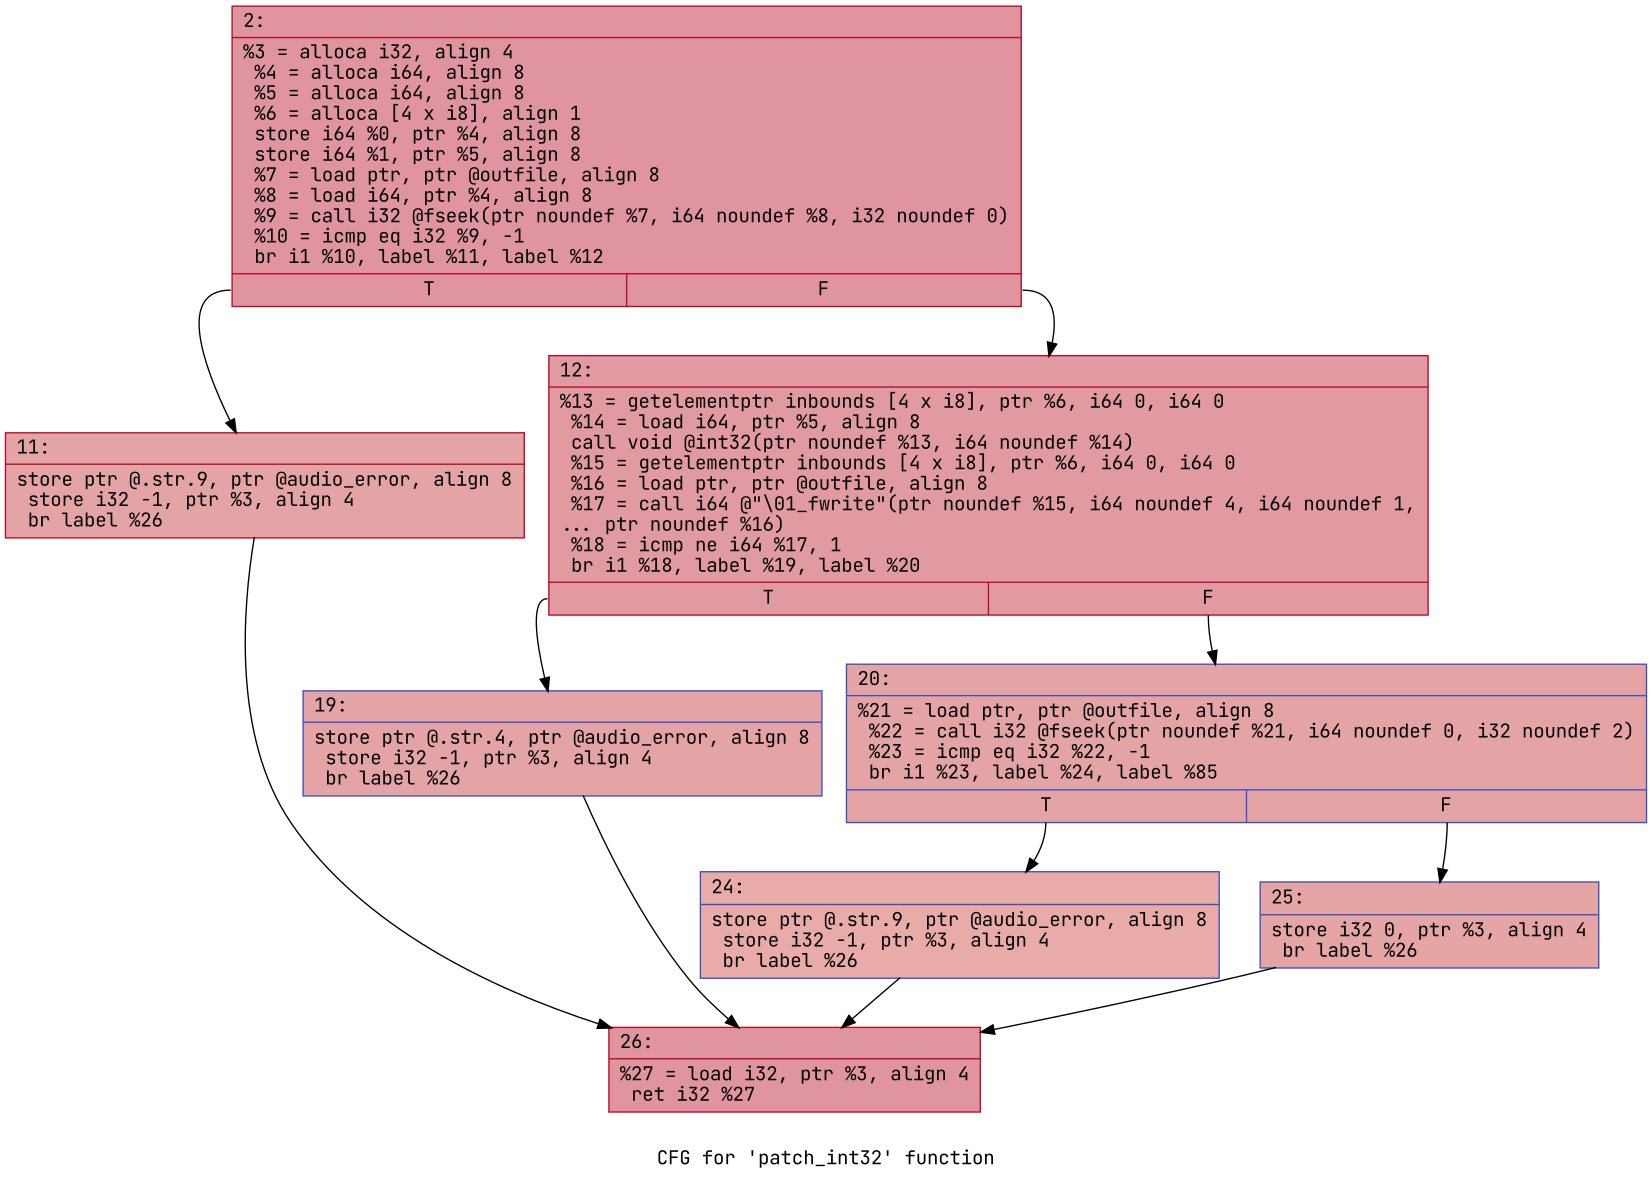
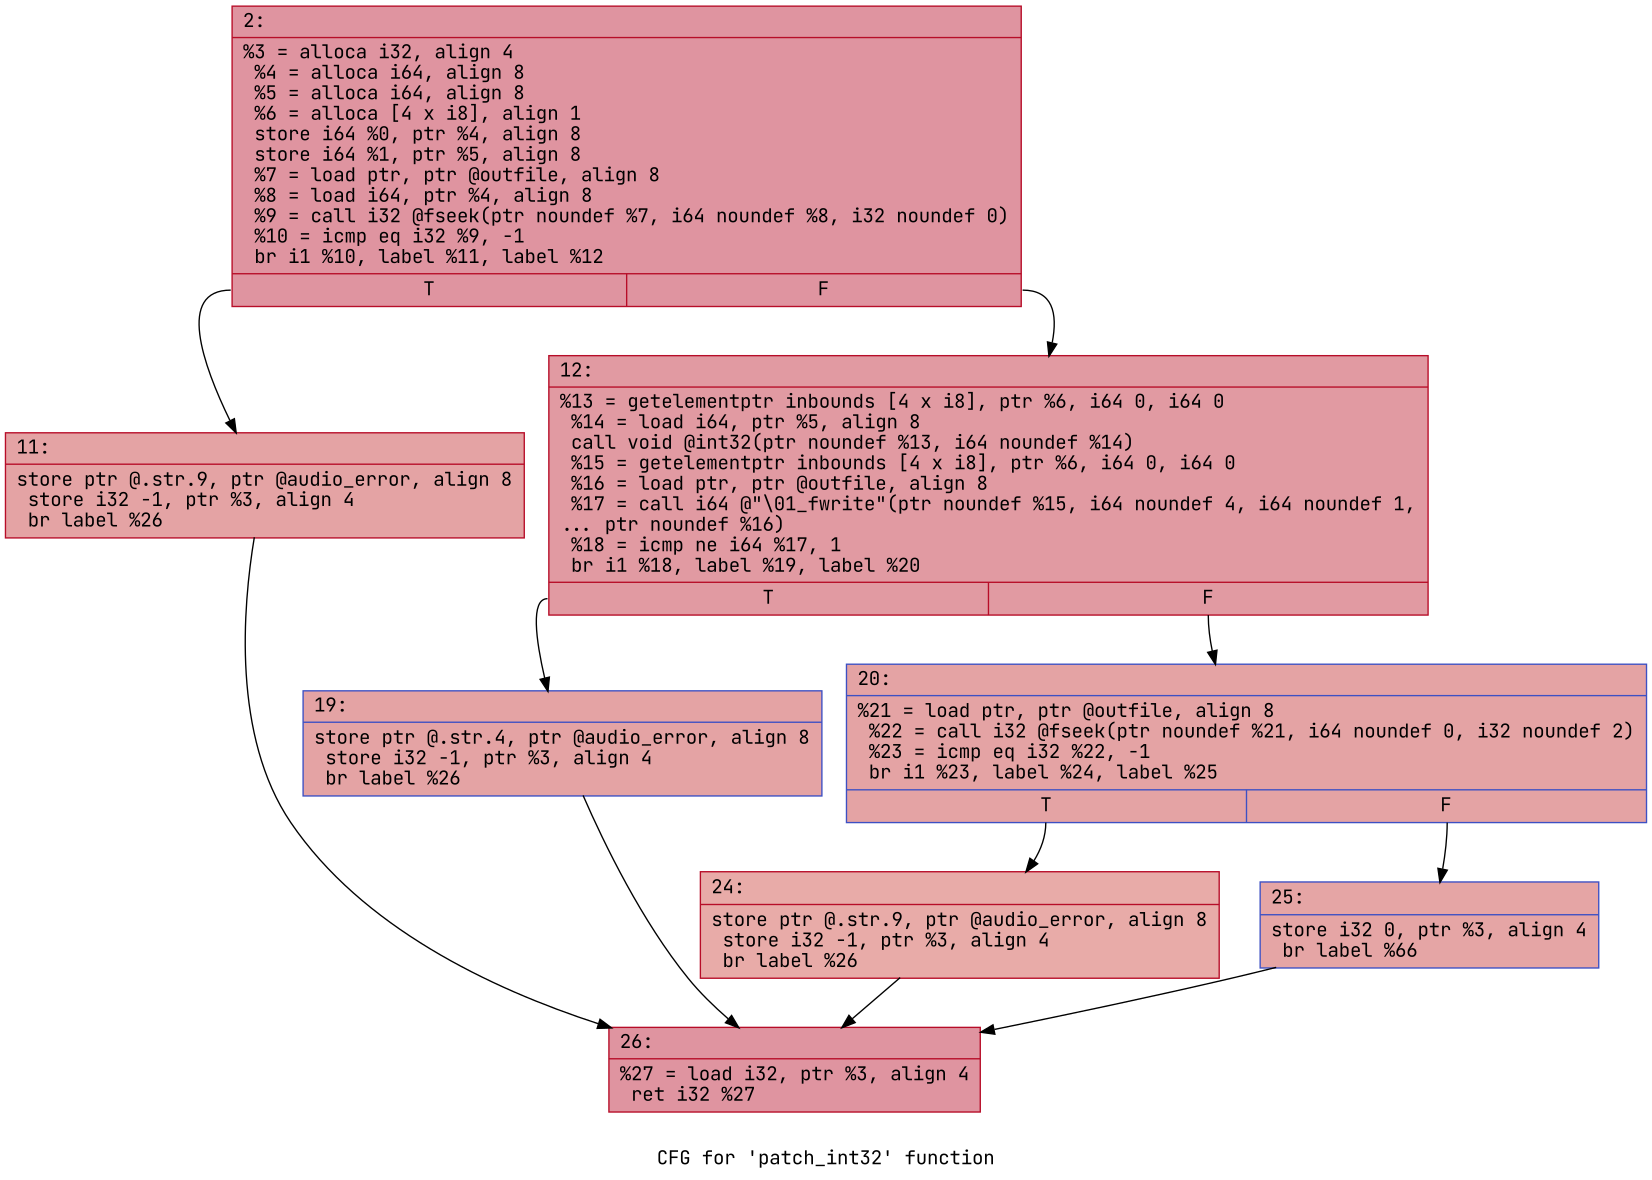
node "20:": text "br i1 %23, label %24, label %85" -> "br i1 %23, label %24, label %25"
node "24:": color #3d50c3ff -> #b70d28ff
node "25:": text "br label %26" -> "br label %66"
